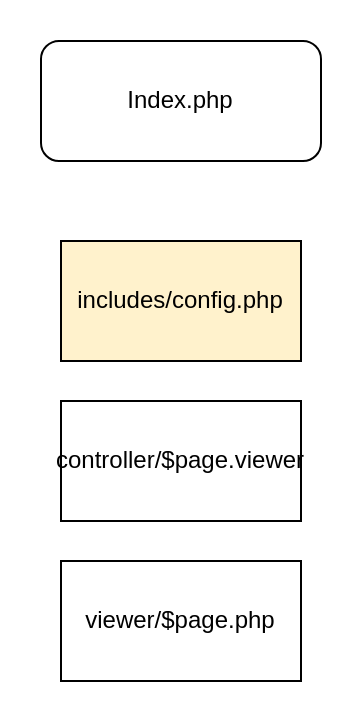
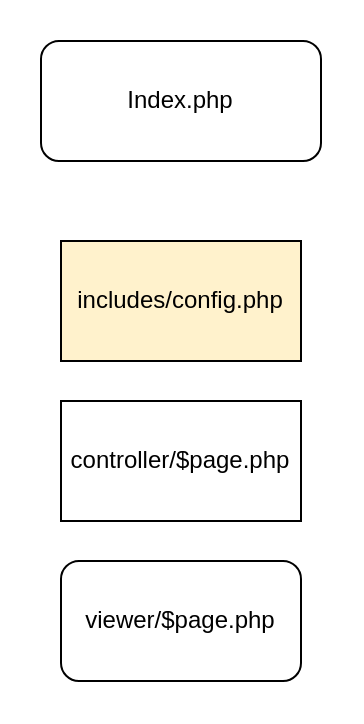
node "controller/$page.viewer": label "controller/$page.viewer" -> "controller/$page.php"
node "viewer/$page.php": shape rectangle -> rounded rectangle
